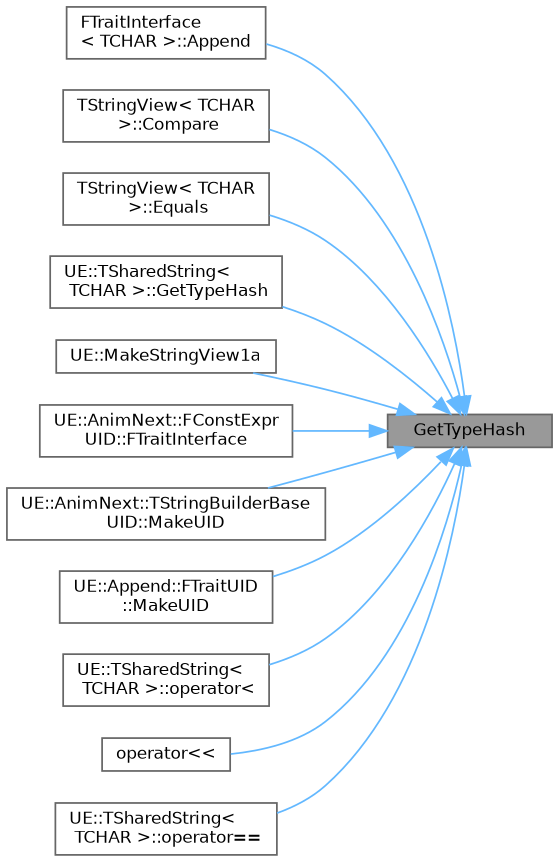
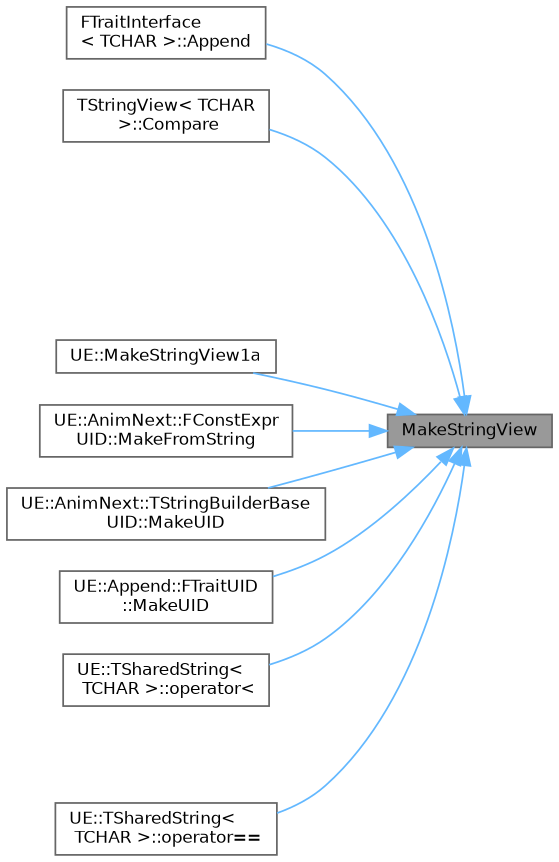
node "TStringView< TCHAR >::Equals": removed
node "UE::TSharedString< TCHAR >::GetTypeHash": removed
node "UE::AnimNext::FConstExpr UID::FTraitInterface": label "UE::AnimNext::FConstExpr UID::FTraitInterface" -> "UE::AnimNext::FConstExpr UID::MakeFromString"
node "GetTypeHash": label "GetTypeHash" -> "MakeStringView"
node "operator<<": removed
